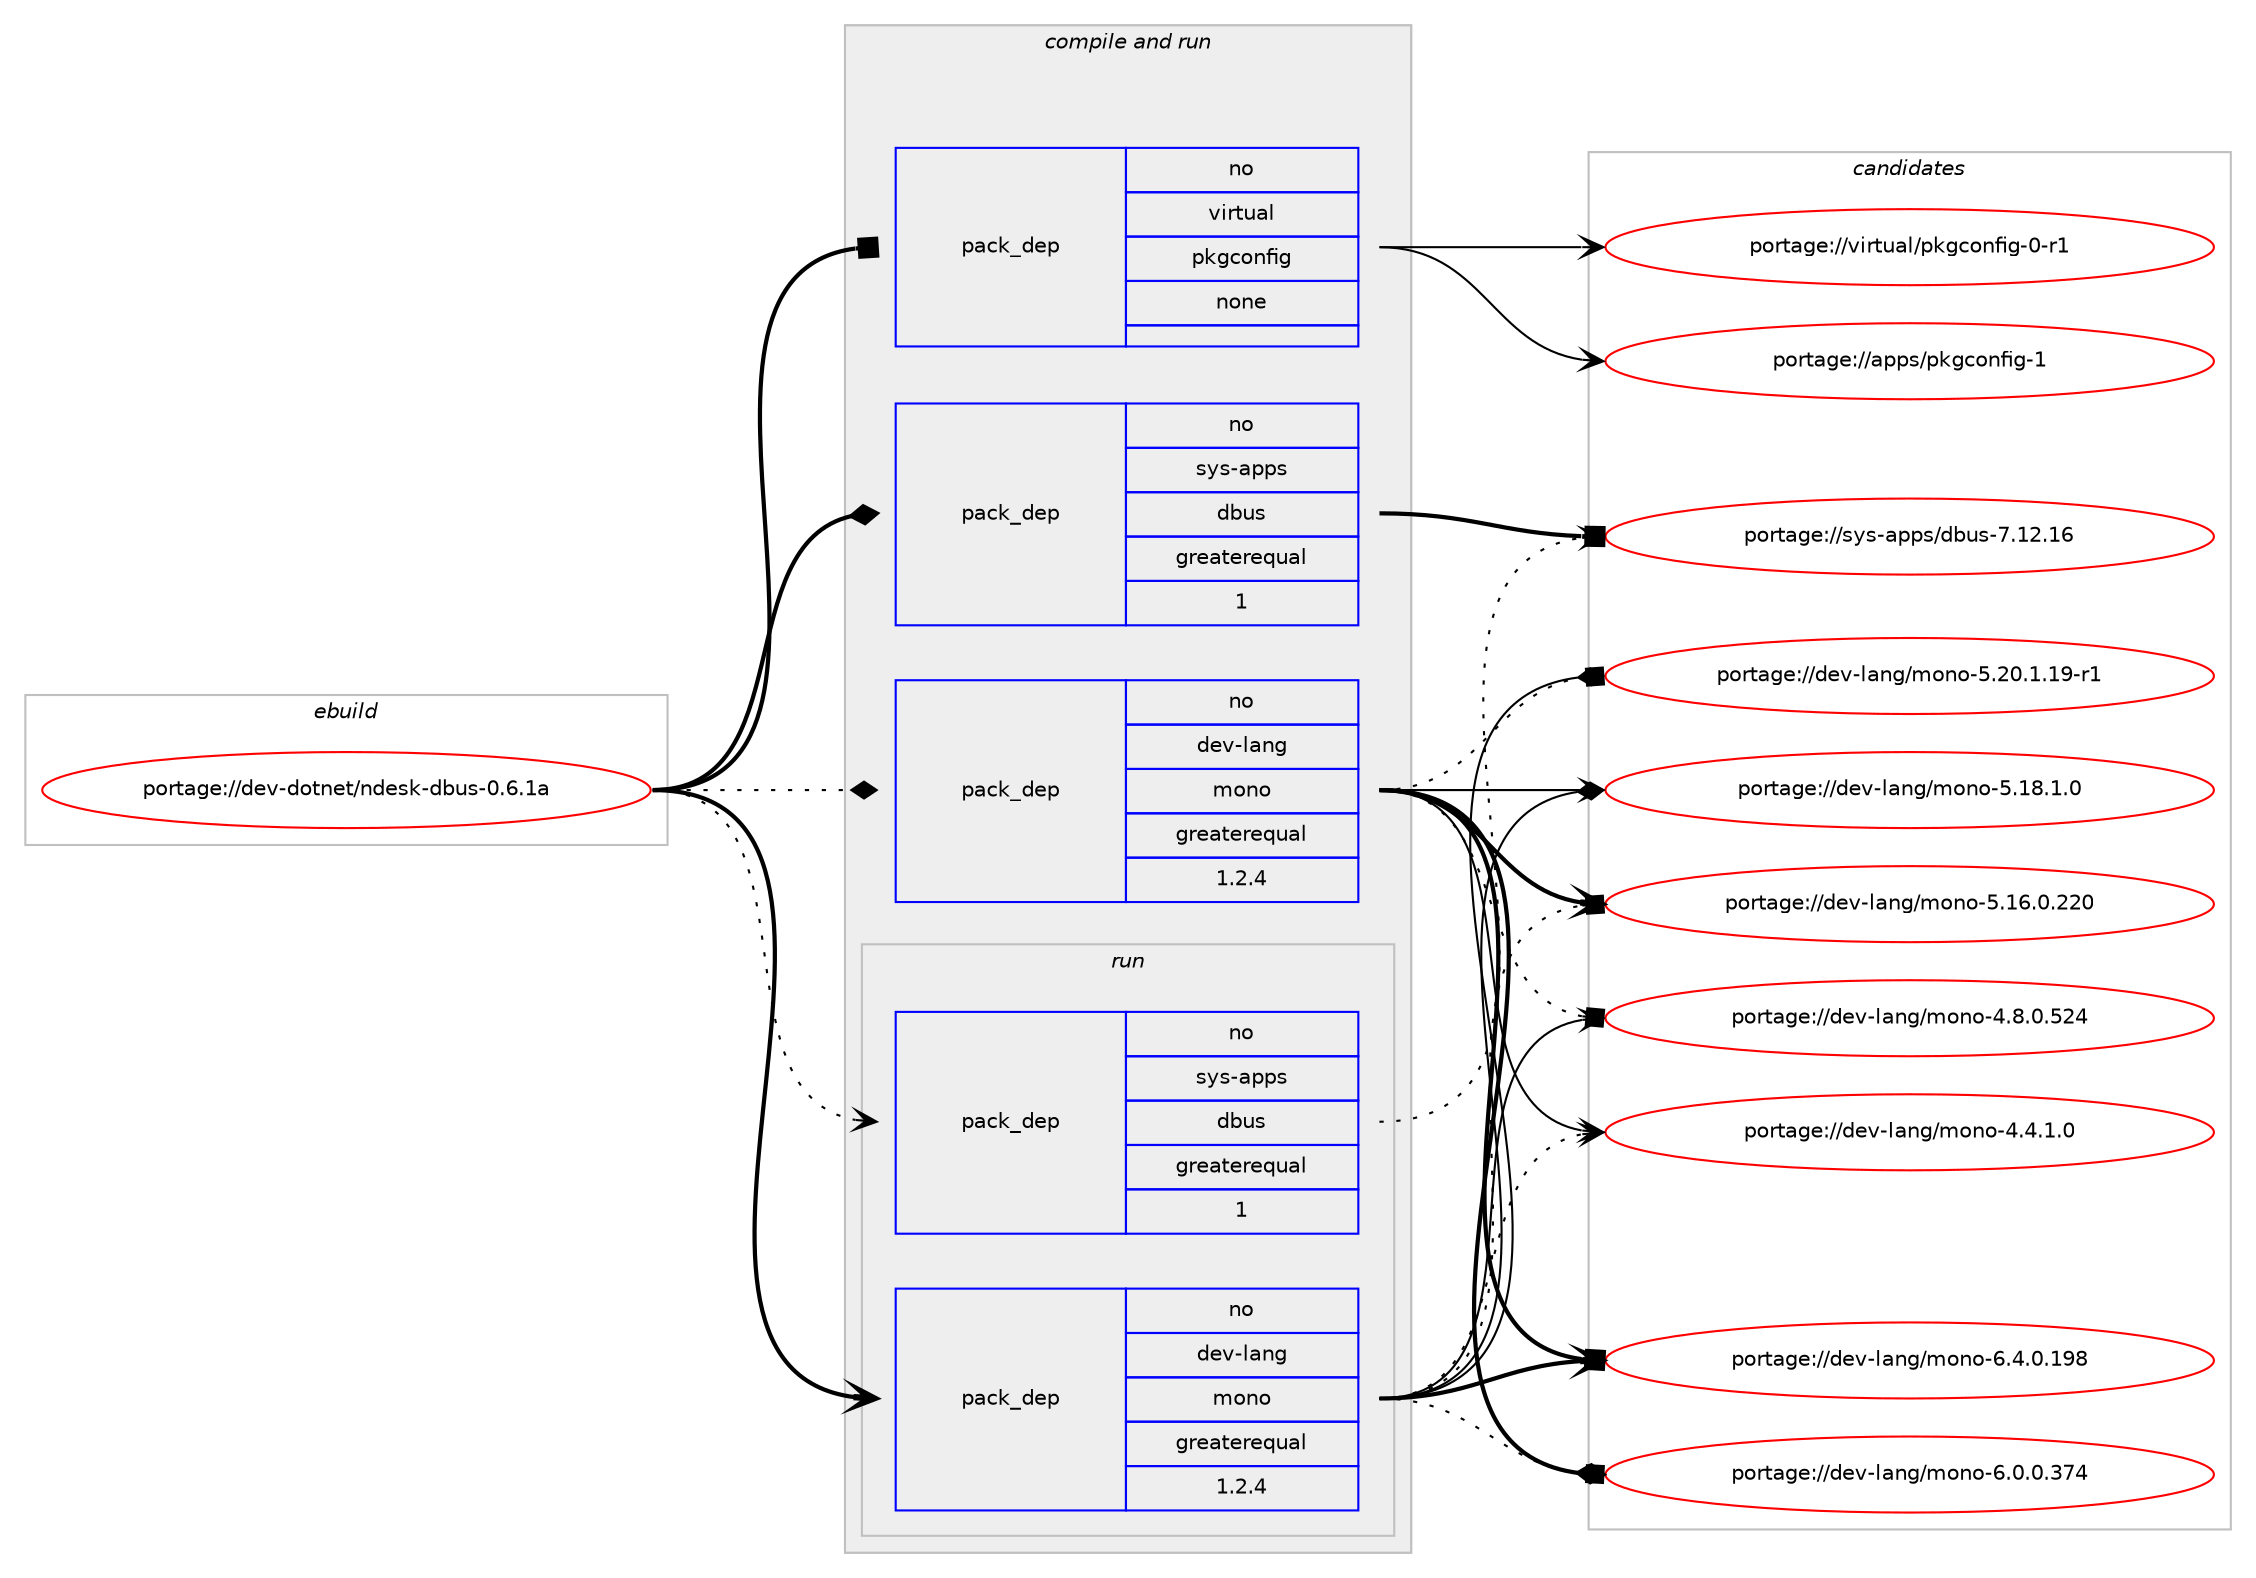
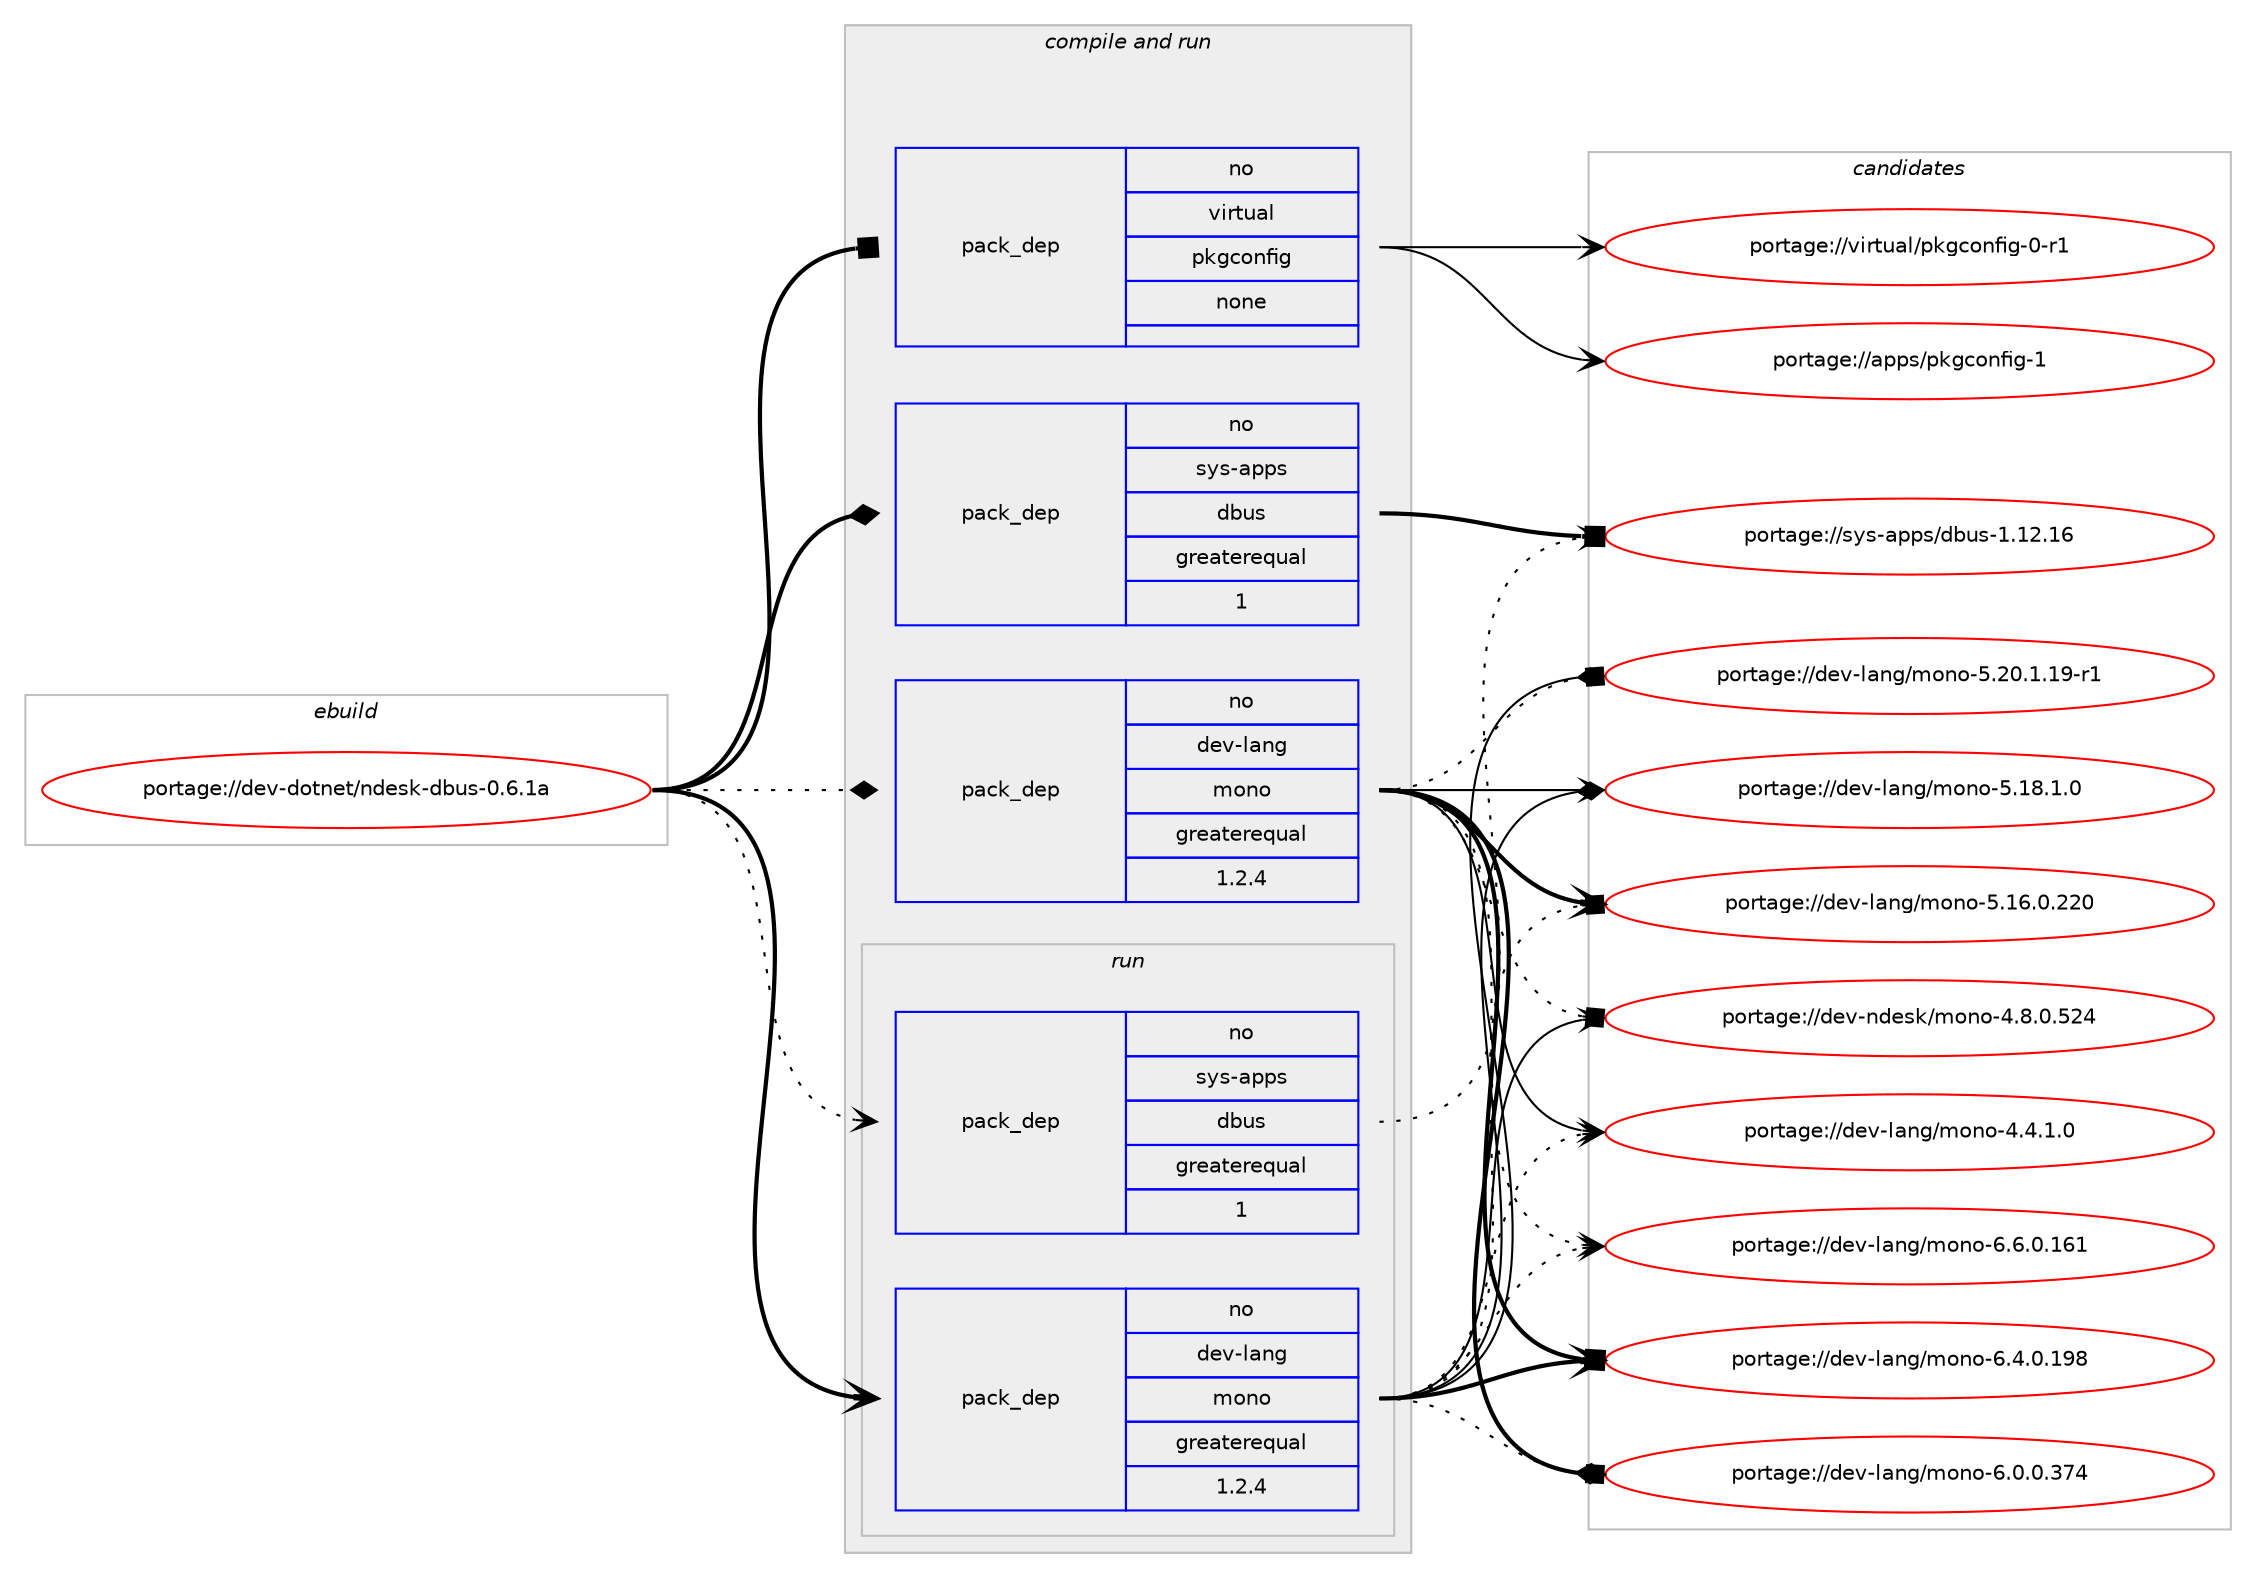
node "portage://sys-apps/dbus-7.12.16": label "portage://sys-apps/dbus-7.12.16" -> "portage://sys-apps/dbus-1.12.16"
node "portage://dev-lang/mono-4.8.0.524": label "portage://dev-lang/mono-4.8.0.524" -> "portage://dev-ndesk/mono-4.8.0.524"
node "portage://dev-lang/mono-6.6.0.161": added
